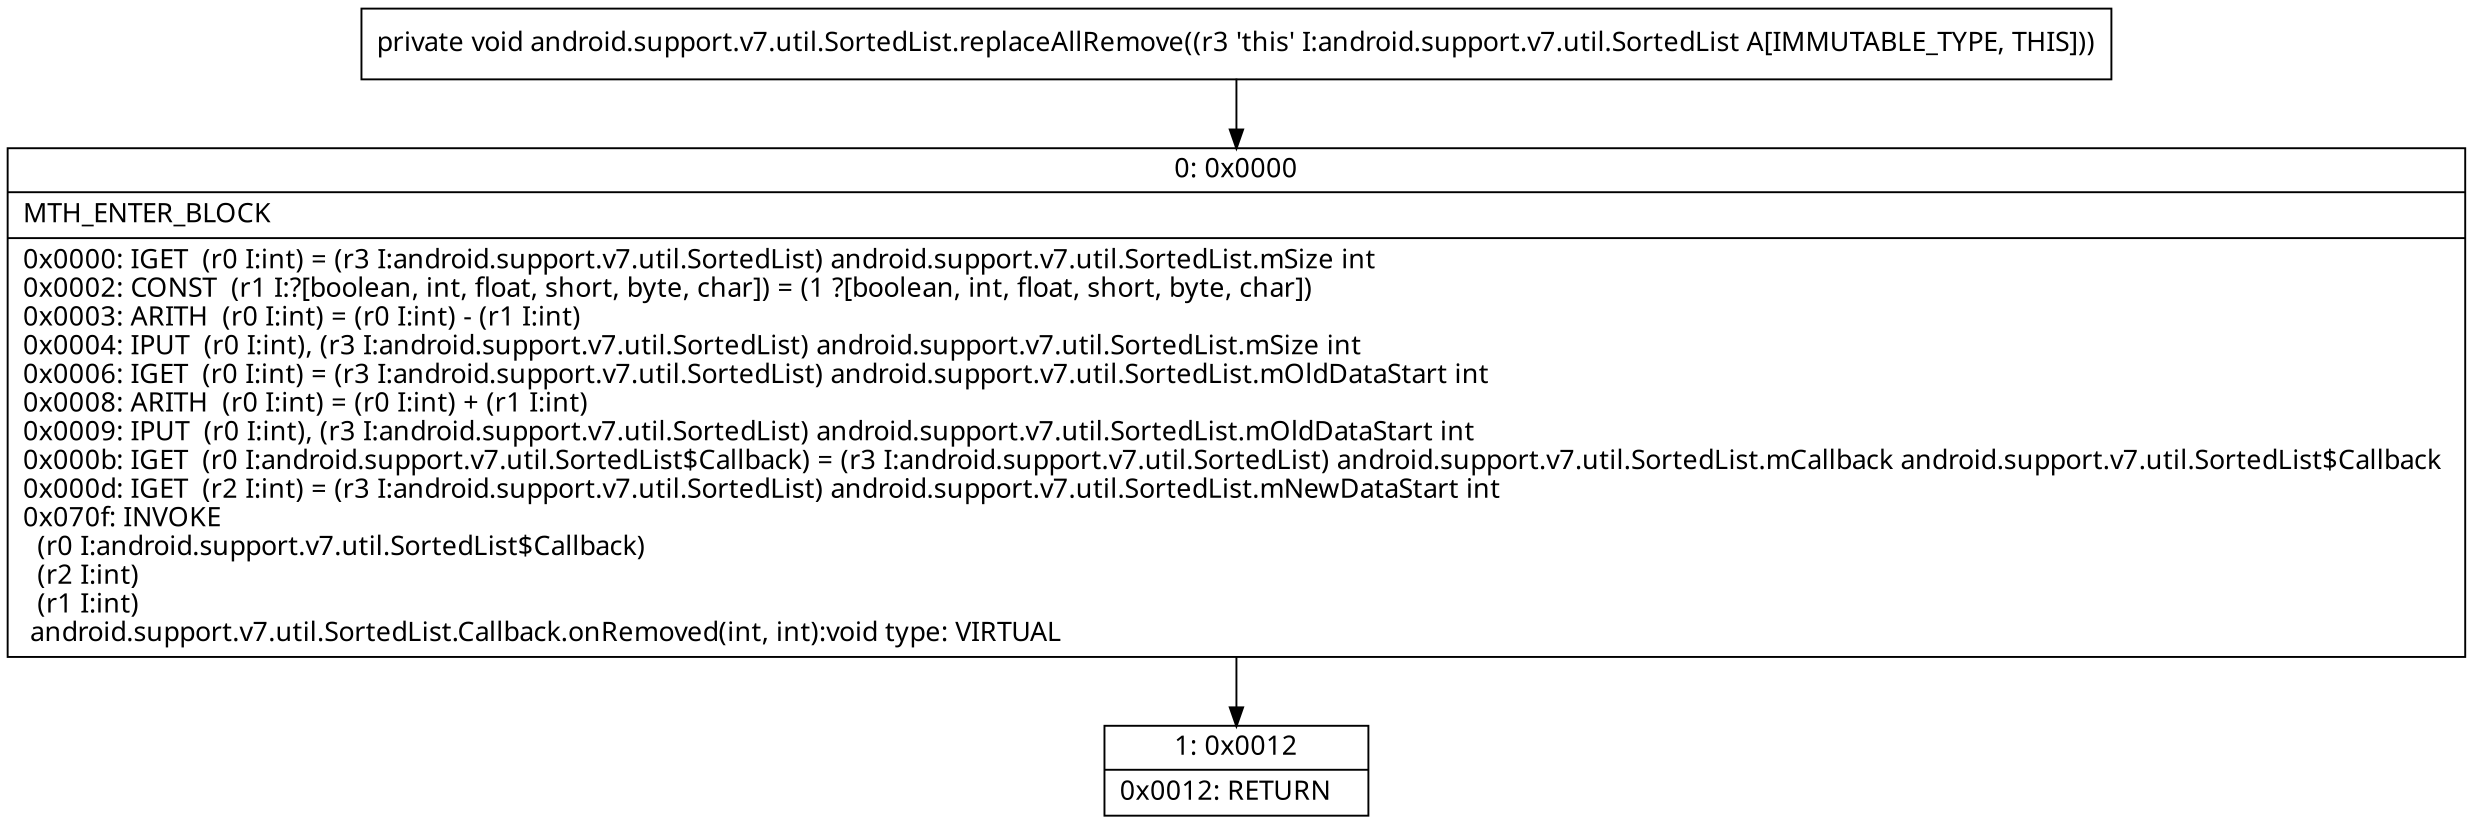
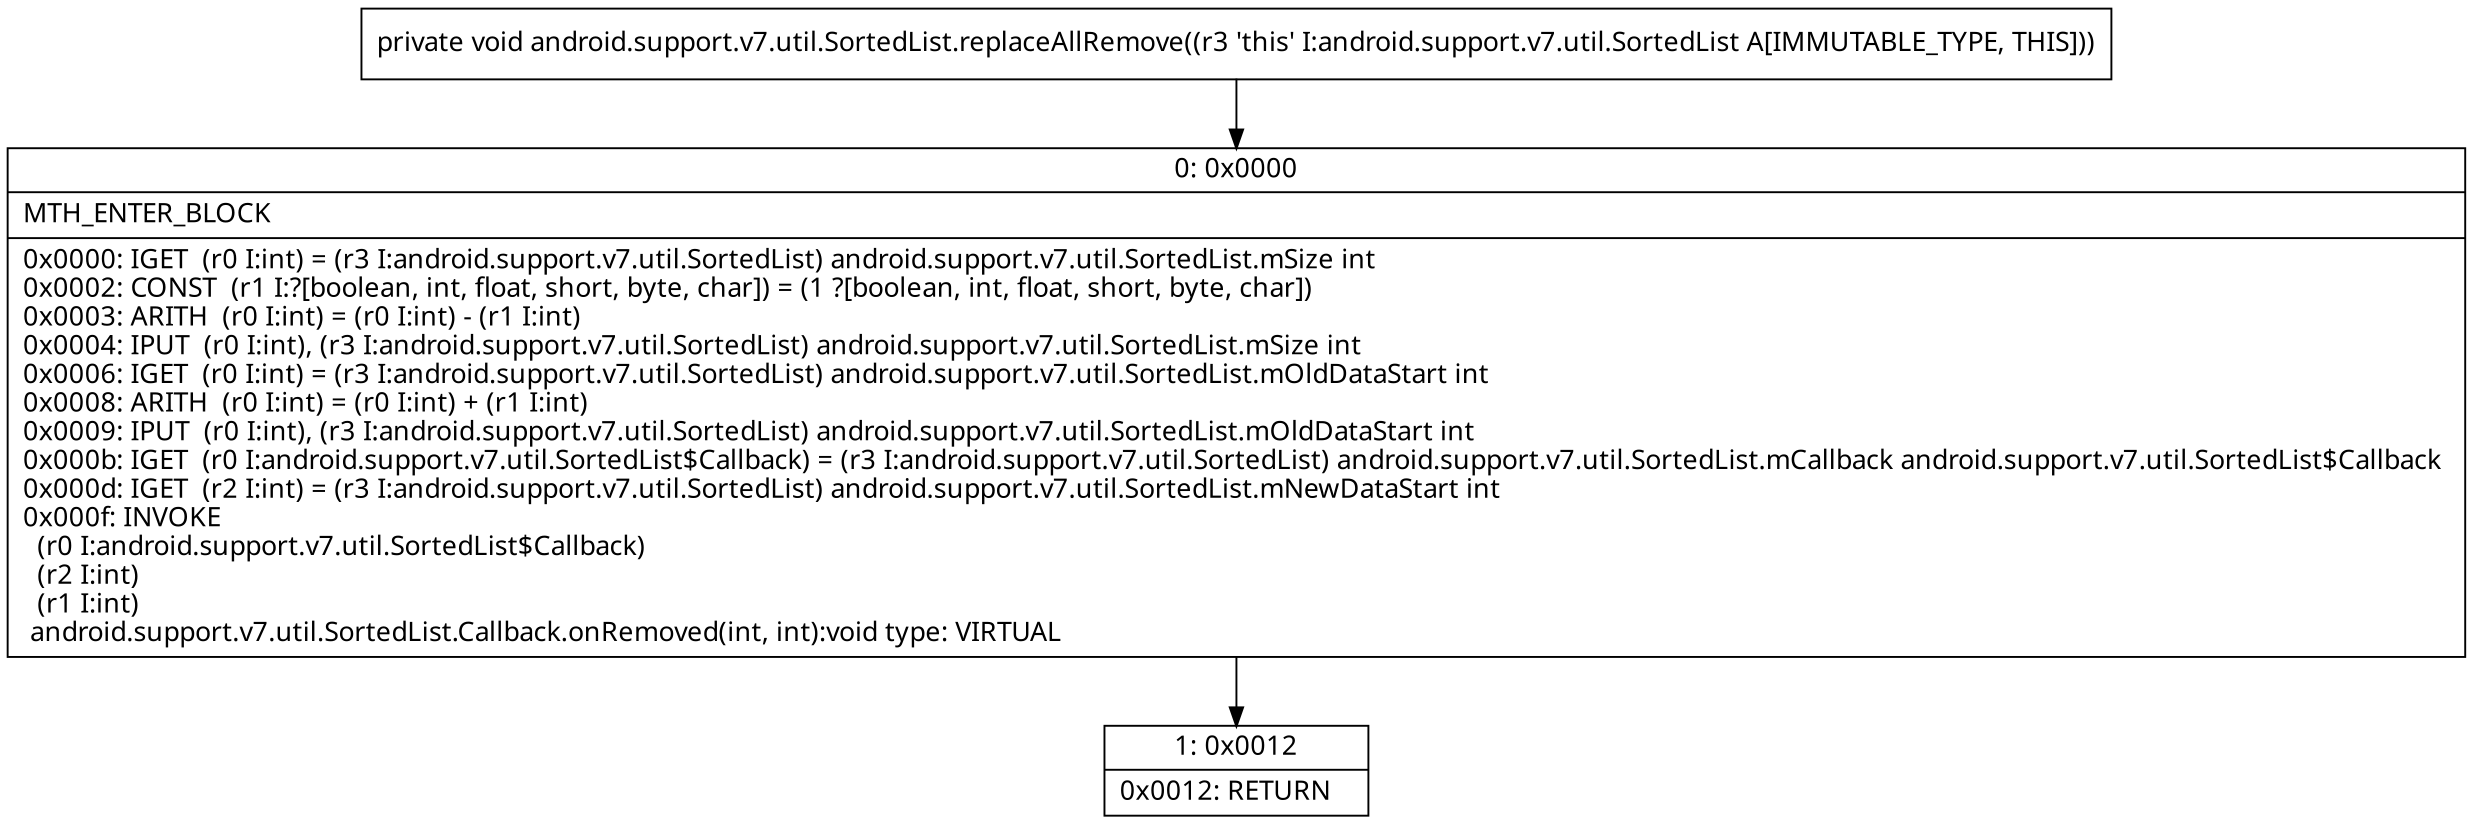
node "0: 0x0000": text "0x070f: INVOKE" -> "0x000f: INVOKE"
